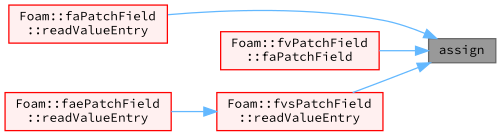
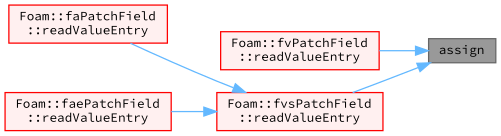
edge "Foam::faPatchField ::readValueEntry" -> "assign": now "Foam::faPatchField ::readValueEntry" -> "Foam::fvsPatchField ::readValueEntry"
node "Foam::fvPatchField ::faPatchField": label "Foam::fvPatchField ::faPatchField" -> "Foam::fvPatchField ::readValueEntry"
